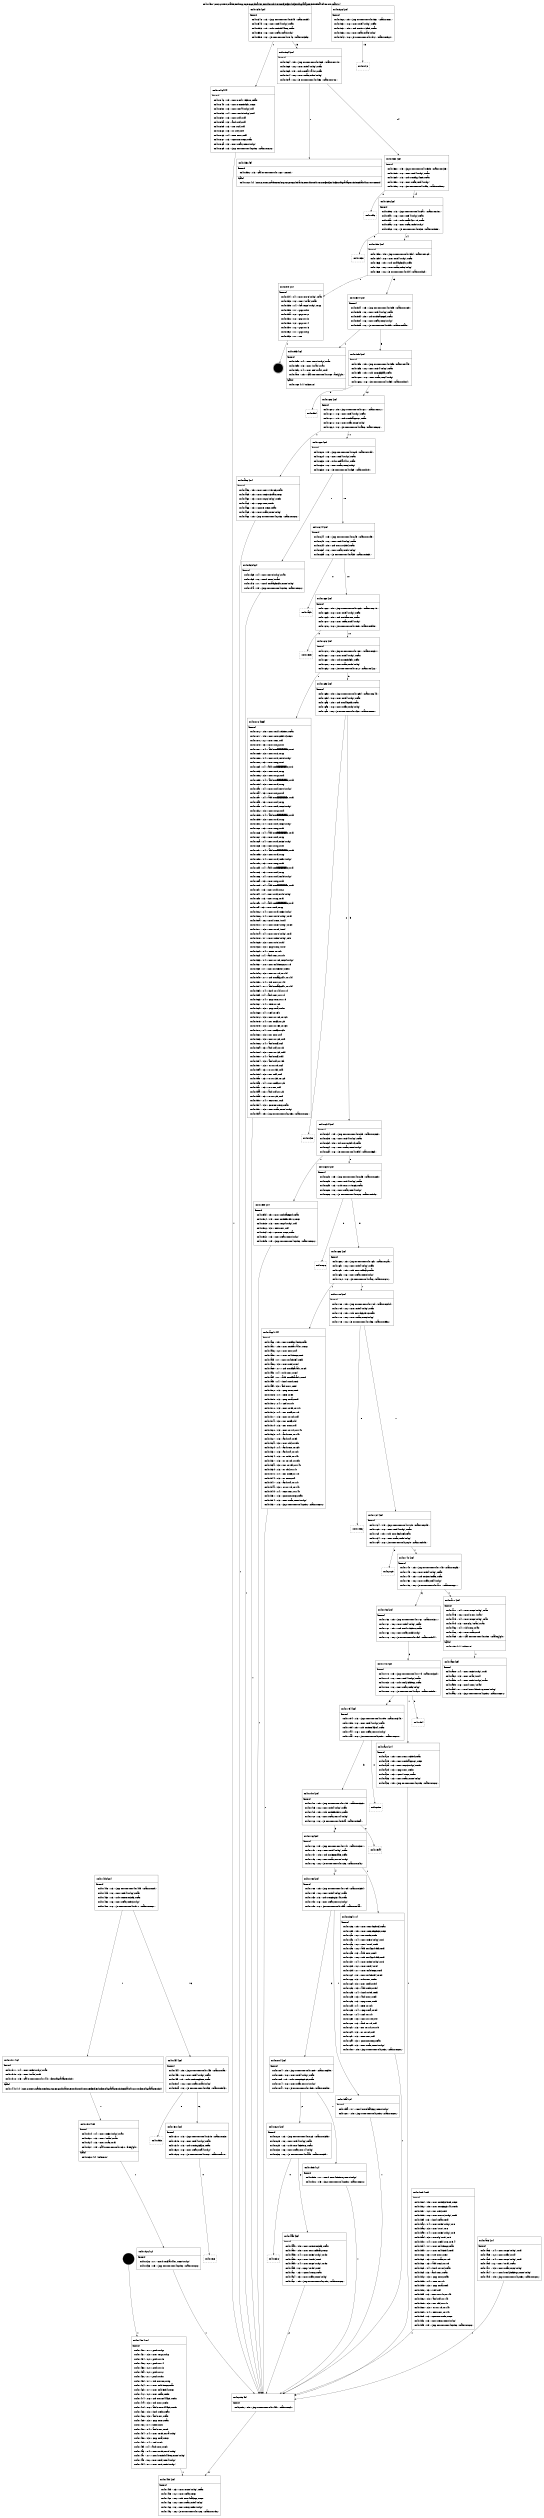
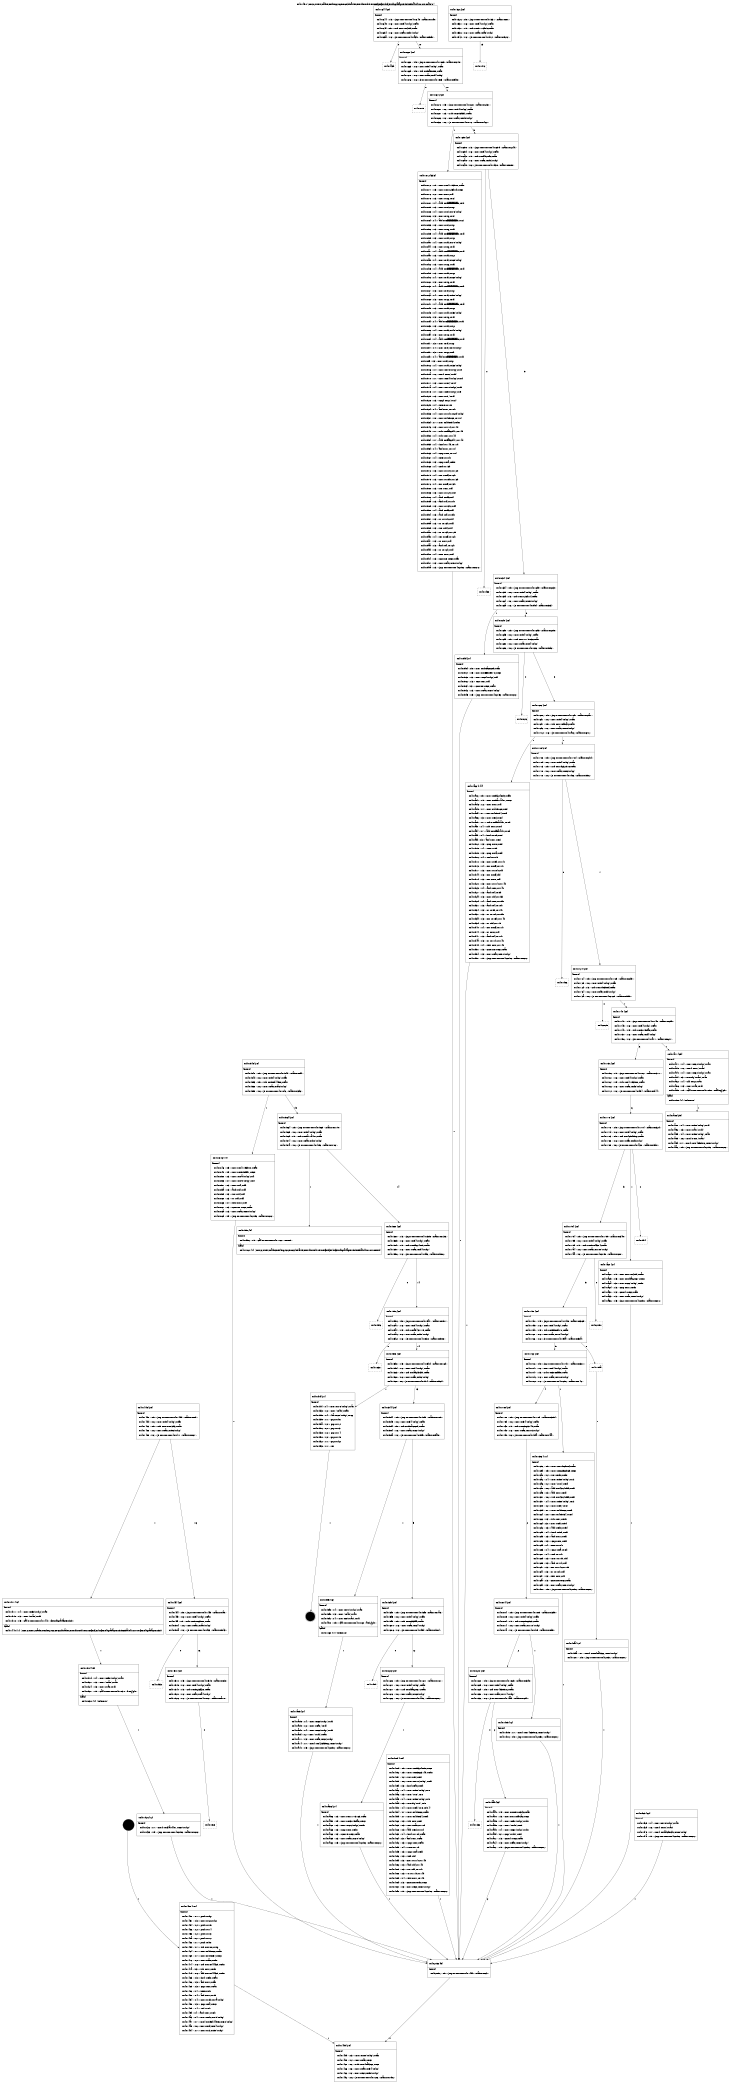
node "0x401628 [28]": removed
edge "0x4019f5 [16]" -> "0x401a05 [27]": added, label "1"
edge "0x4017e8 [28]" -> "0x401bfa [12]": now "0x4019da" -> "0x401bfa [12]"
